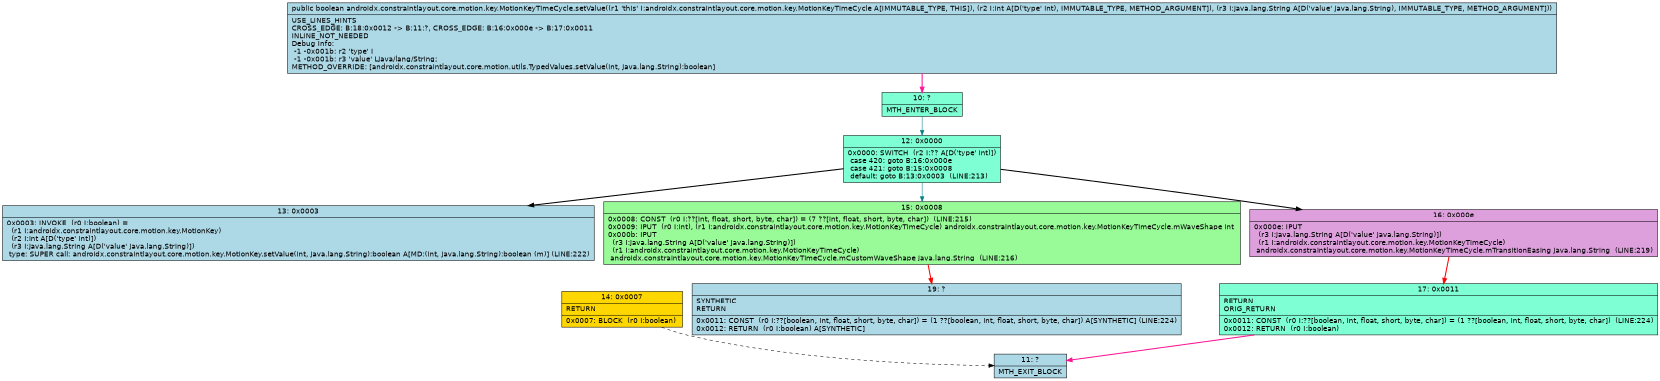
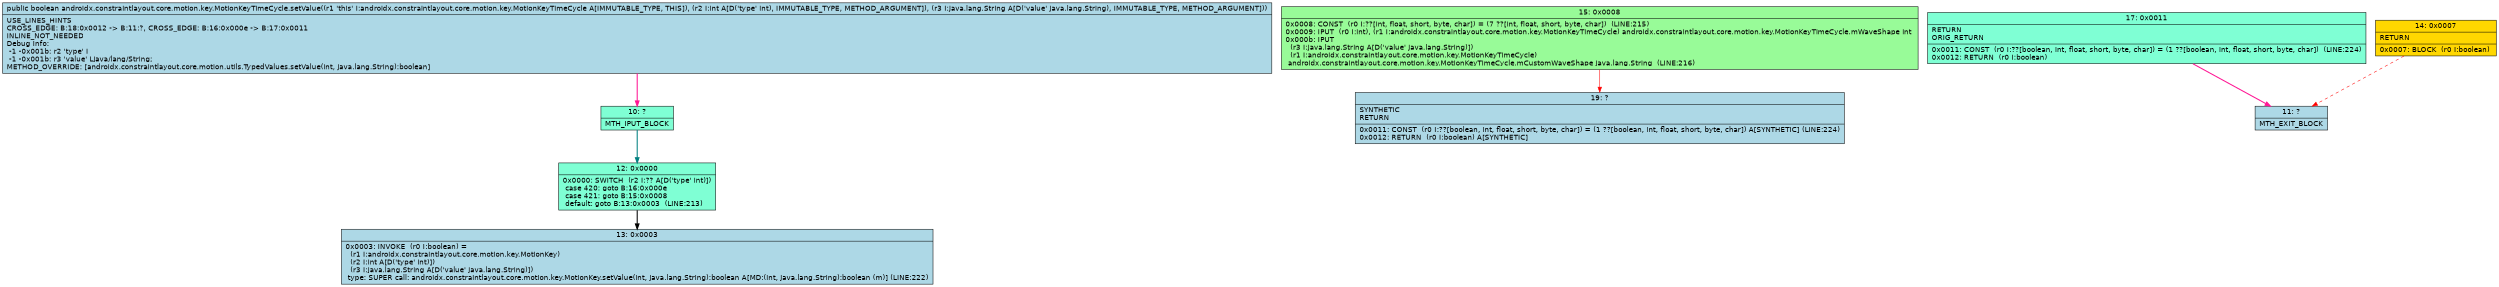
node "10: ?": text "MTH_ENTER_BLOCK" -> "MTH_IPUT_BLOCK"
edge "10: ?" -> "12: 0x0000": style solid -> bold
edge "12: 0x0000" -> "15: 0x0008": removed
node "16: 0x000e": removed
edge "15: 0x0008" -> "19: ?": style bold -> solid
edge "14: 0x0007" -> "11: ?": color black -> red
